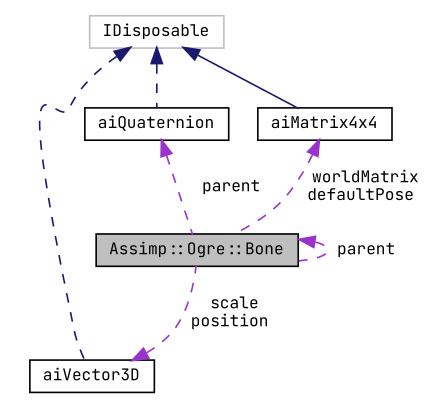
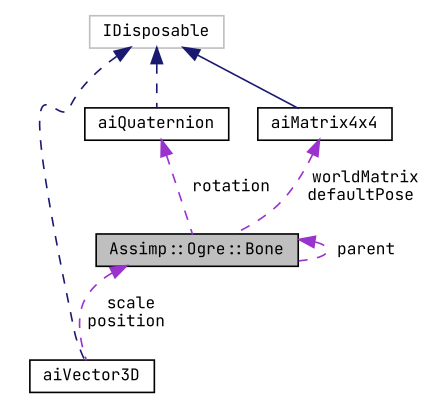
edge "Assimp::Ogre::Bone" -> "aiQuaternion": label " parent" -> " rotation"
edge "Assimp::Ogre::Bone" -> "aiVector3D": reversed
